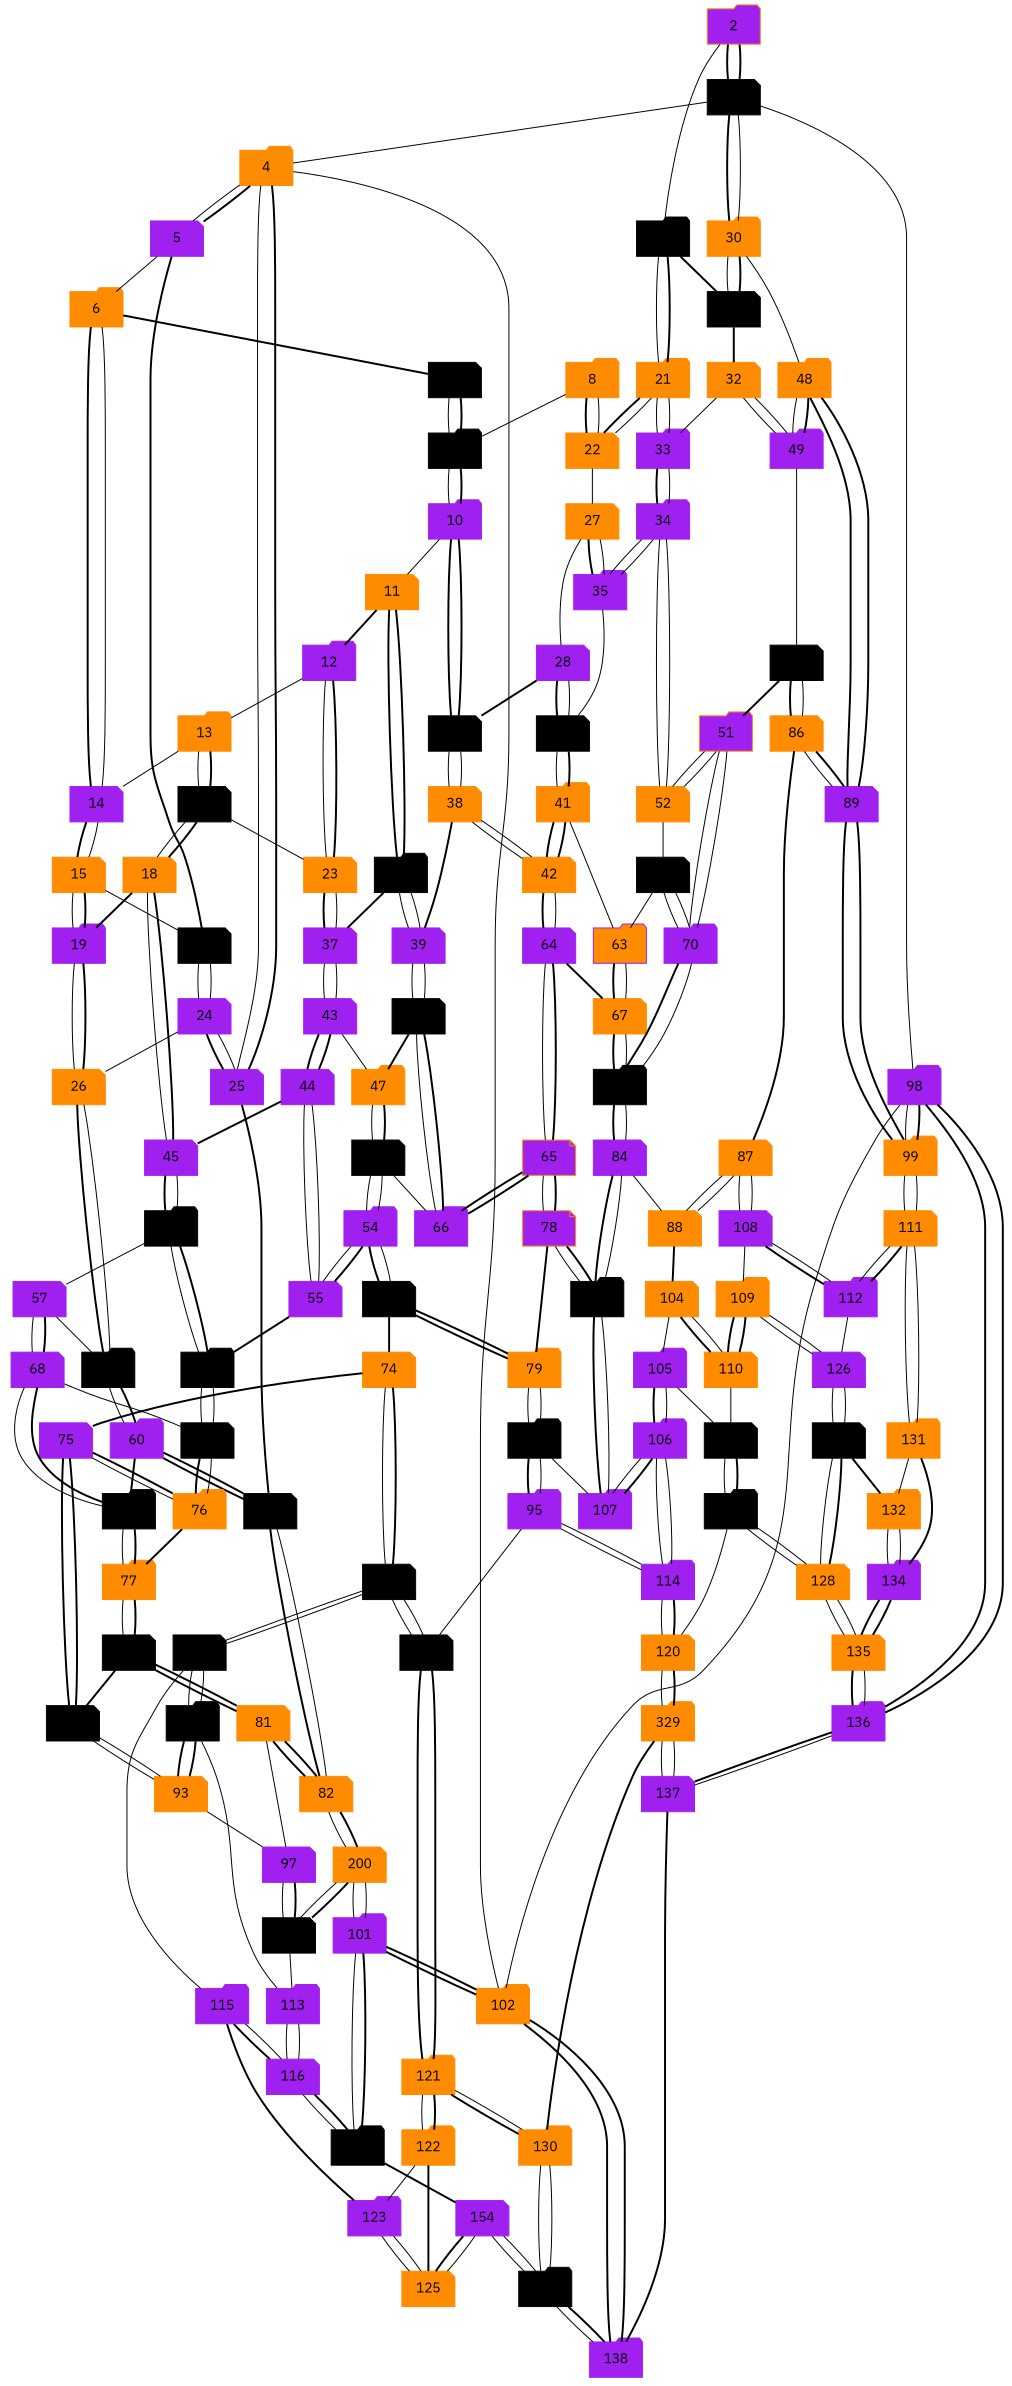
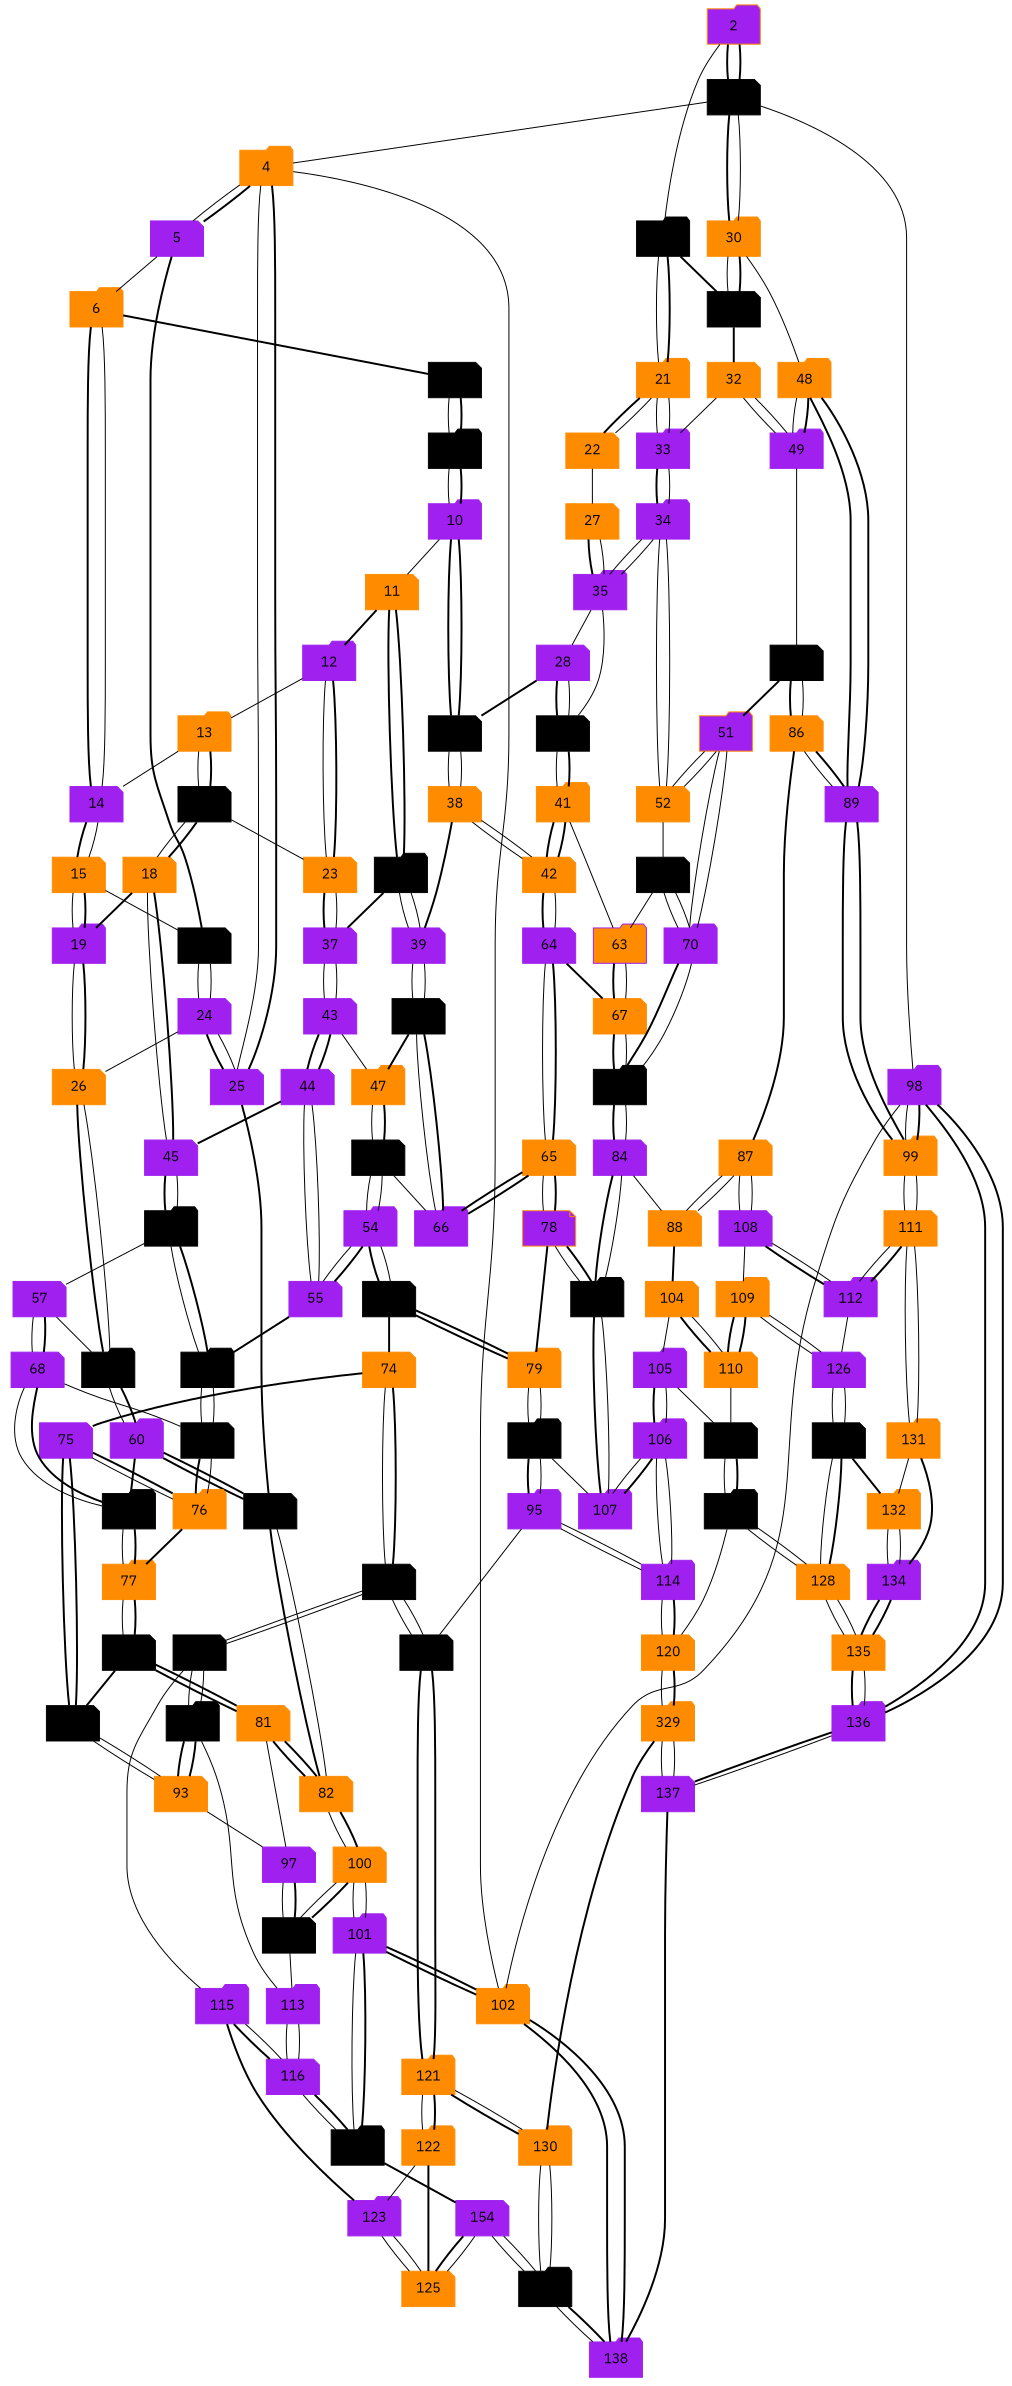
node "8": removed
edge "27" -- "28": now "35" -- "28"
node "65": fillcolor purple -> darkorange
node "200": label "200" -> "100"
